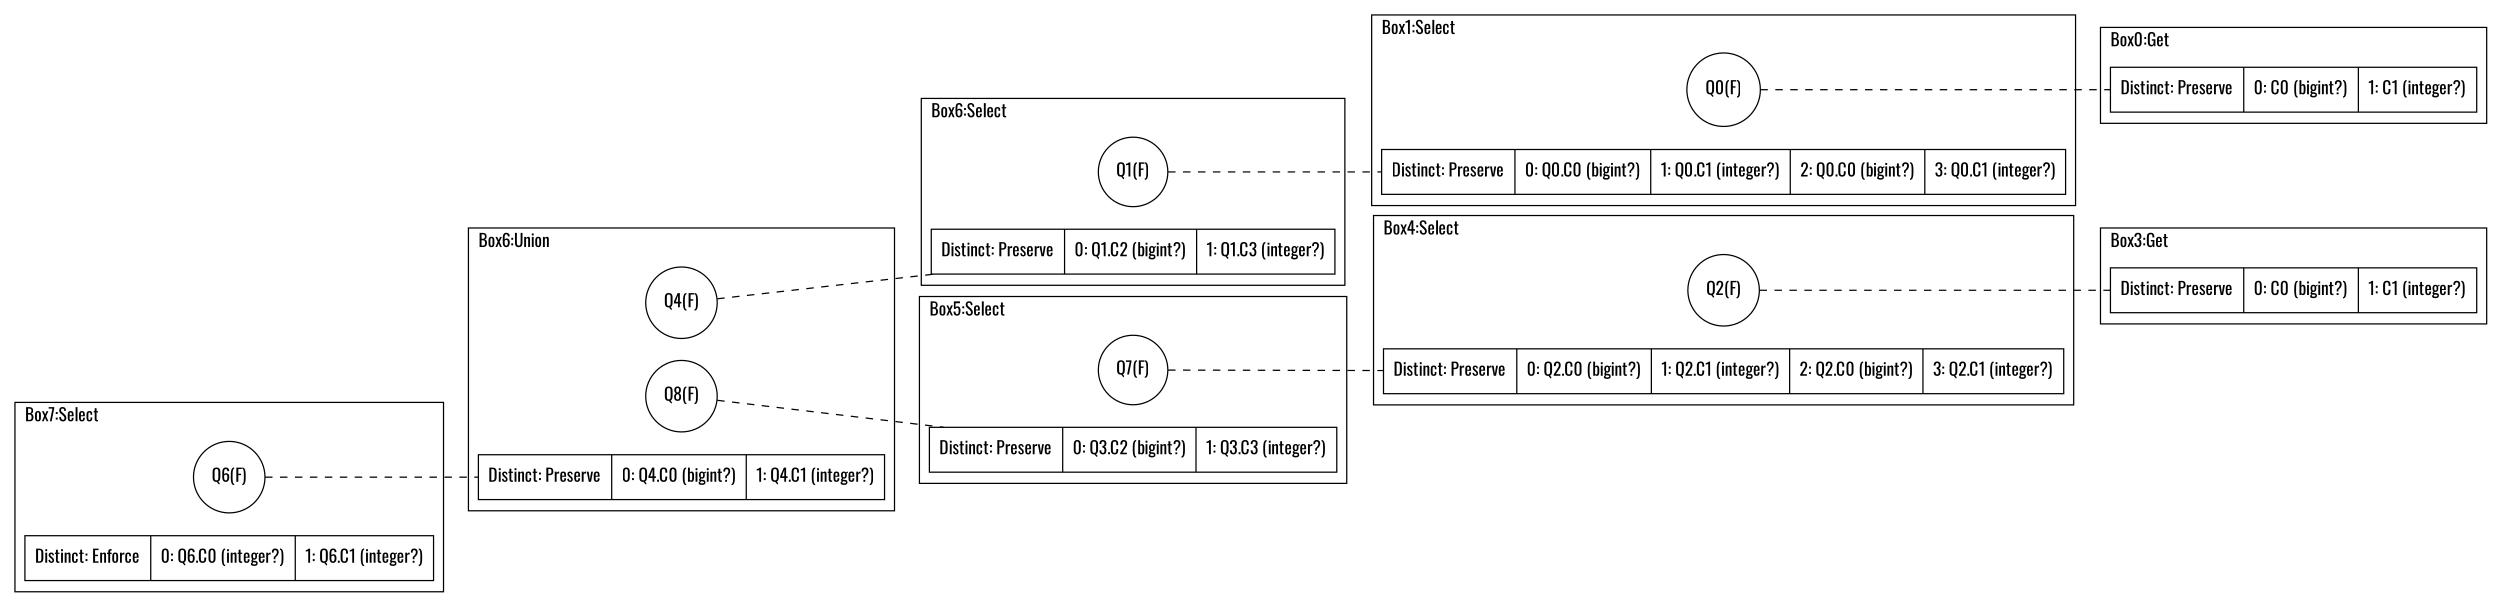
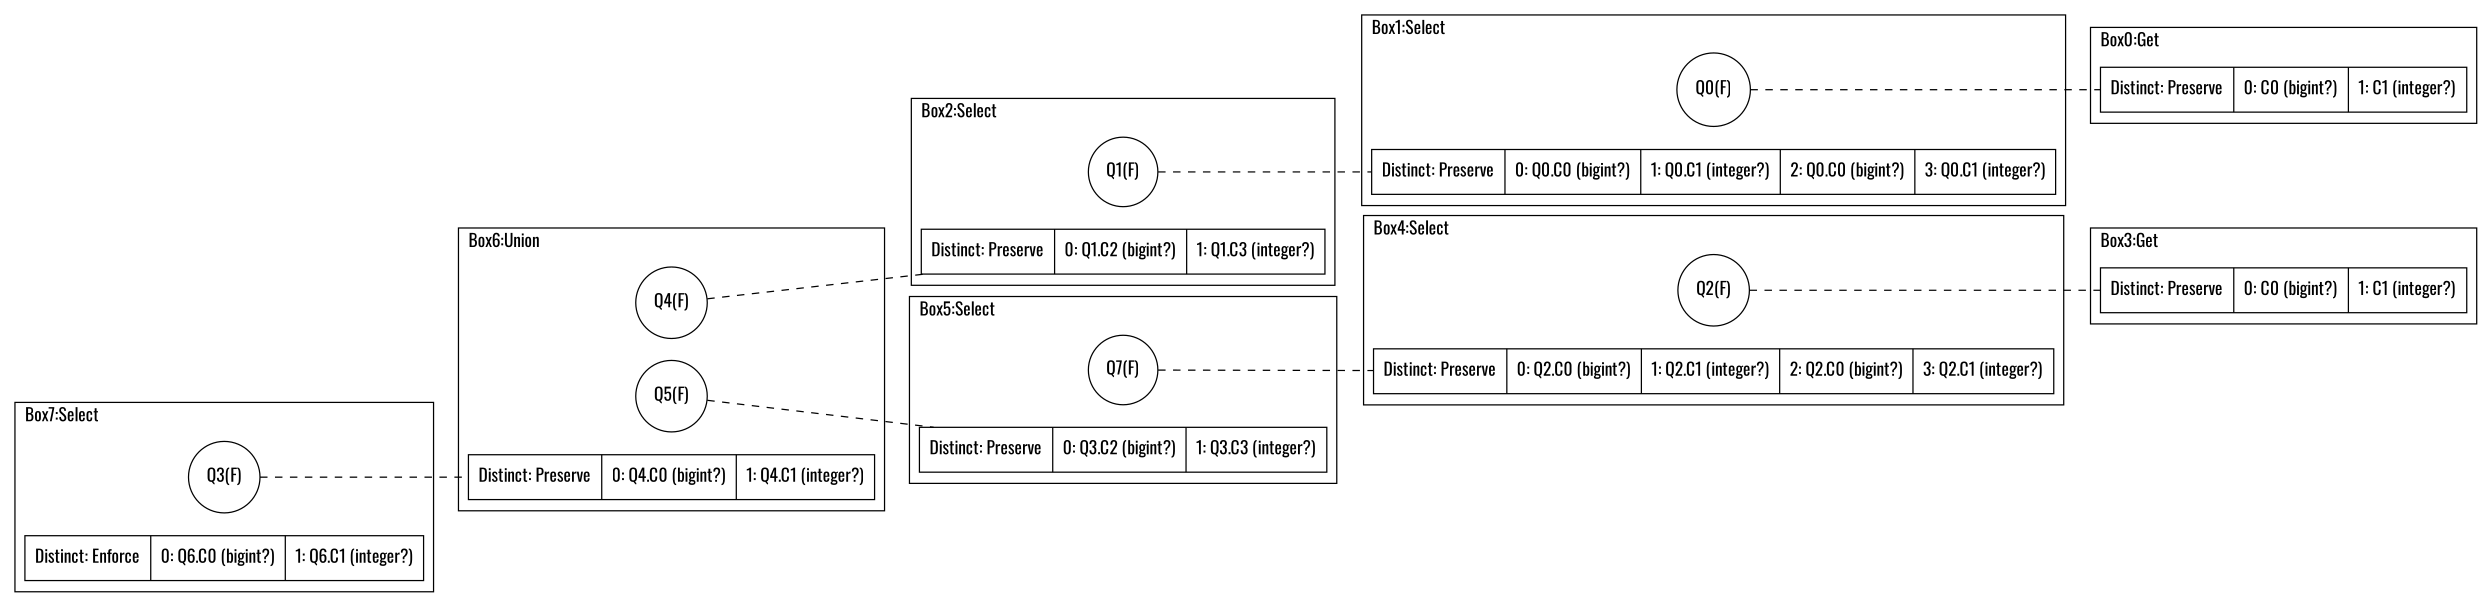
cluster "Box6:Select": label "Box6:Select" -> "Box2:Select"
node "Q8(F)": label "Q8(F)" -> "Q5(F)"
node "Q6(F)": label "Q6(F)" -> "Q3(F)"
node "Distinct: Enforce": text "0: Q6.C0 (integer?)" -> "0: Q6.C0 (bigint?)"
